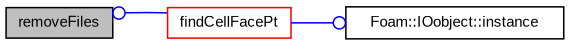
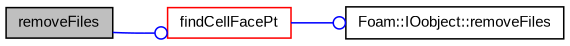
edge "findCellFacePt" -> "removeFiles": reversed
node "Foam::IOobject::instance": label "Foam::IOobject::instance" -> "Foam::IOobject::removeFiles"
